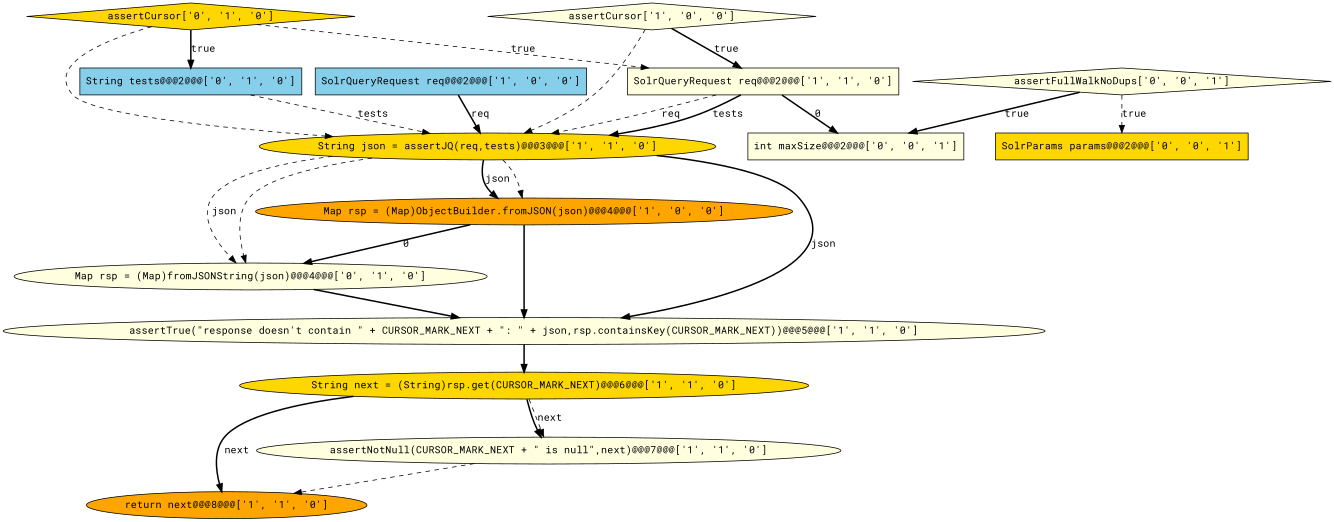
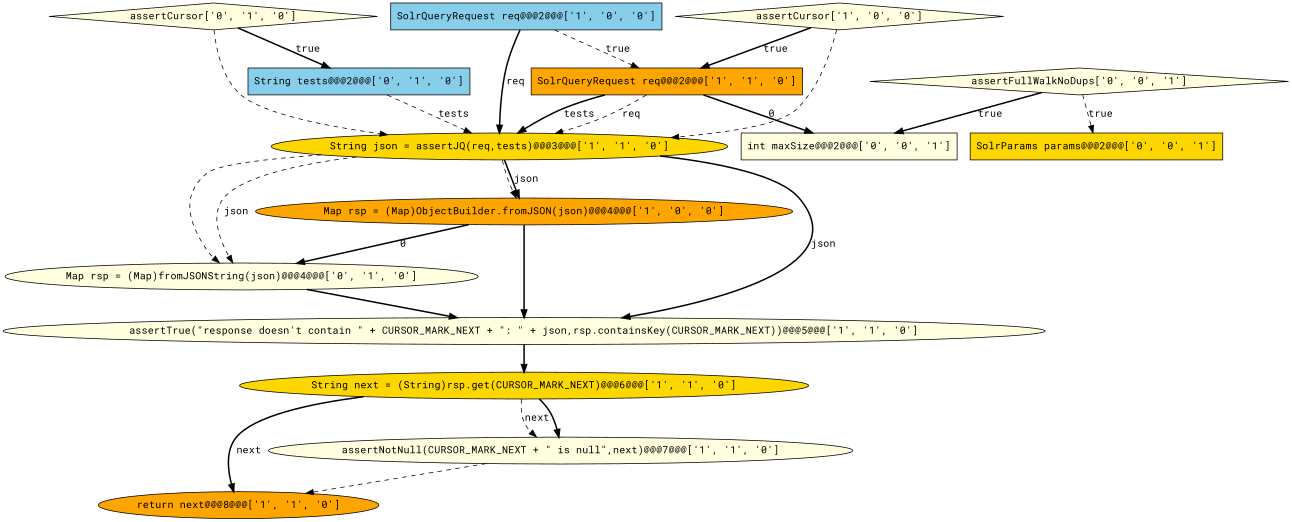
node "assertCursor['0', '1', '0']": fillcolor gold -> lightyellow
edge "assertCursor['0', '1', '0']" -> "SolrQueryRequest req@@@2@@@['1', '1', '0']": now "SolrQueryRequest req@@@2@@@['1', '0', '0']" -> "SolrQueryRequest req@@@2@@@['1', '1', '0']"
node "SolrQueryRequest req@@@2@@@['1', '1', '0']": fillcolor lightyellow -> orange
